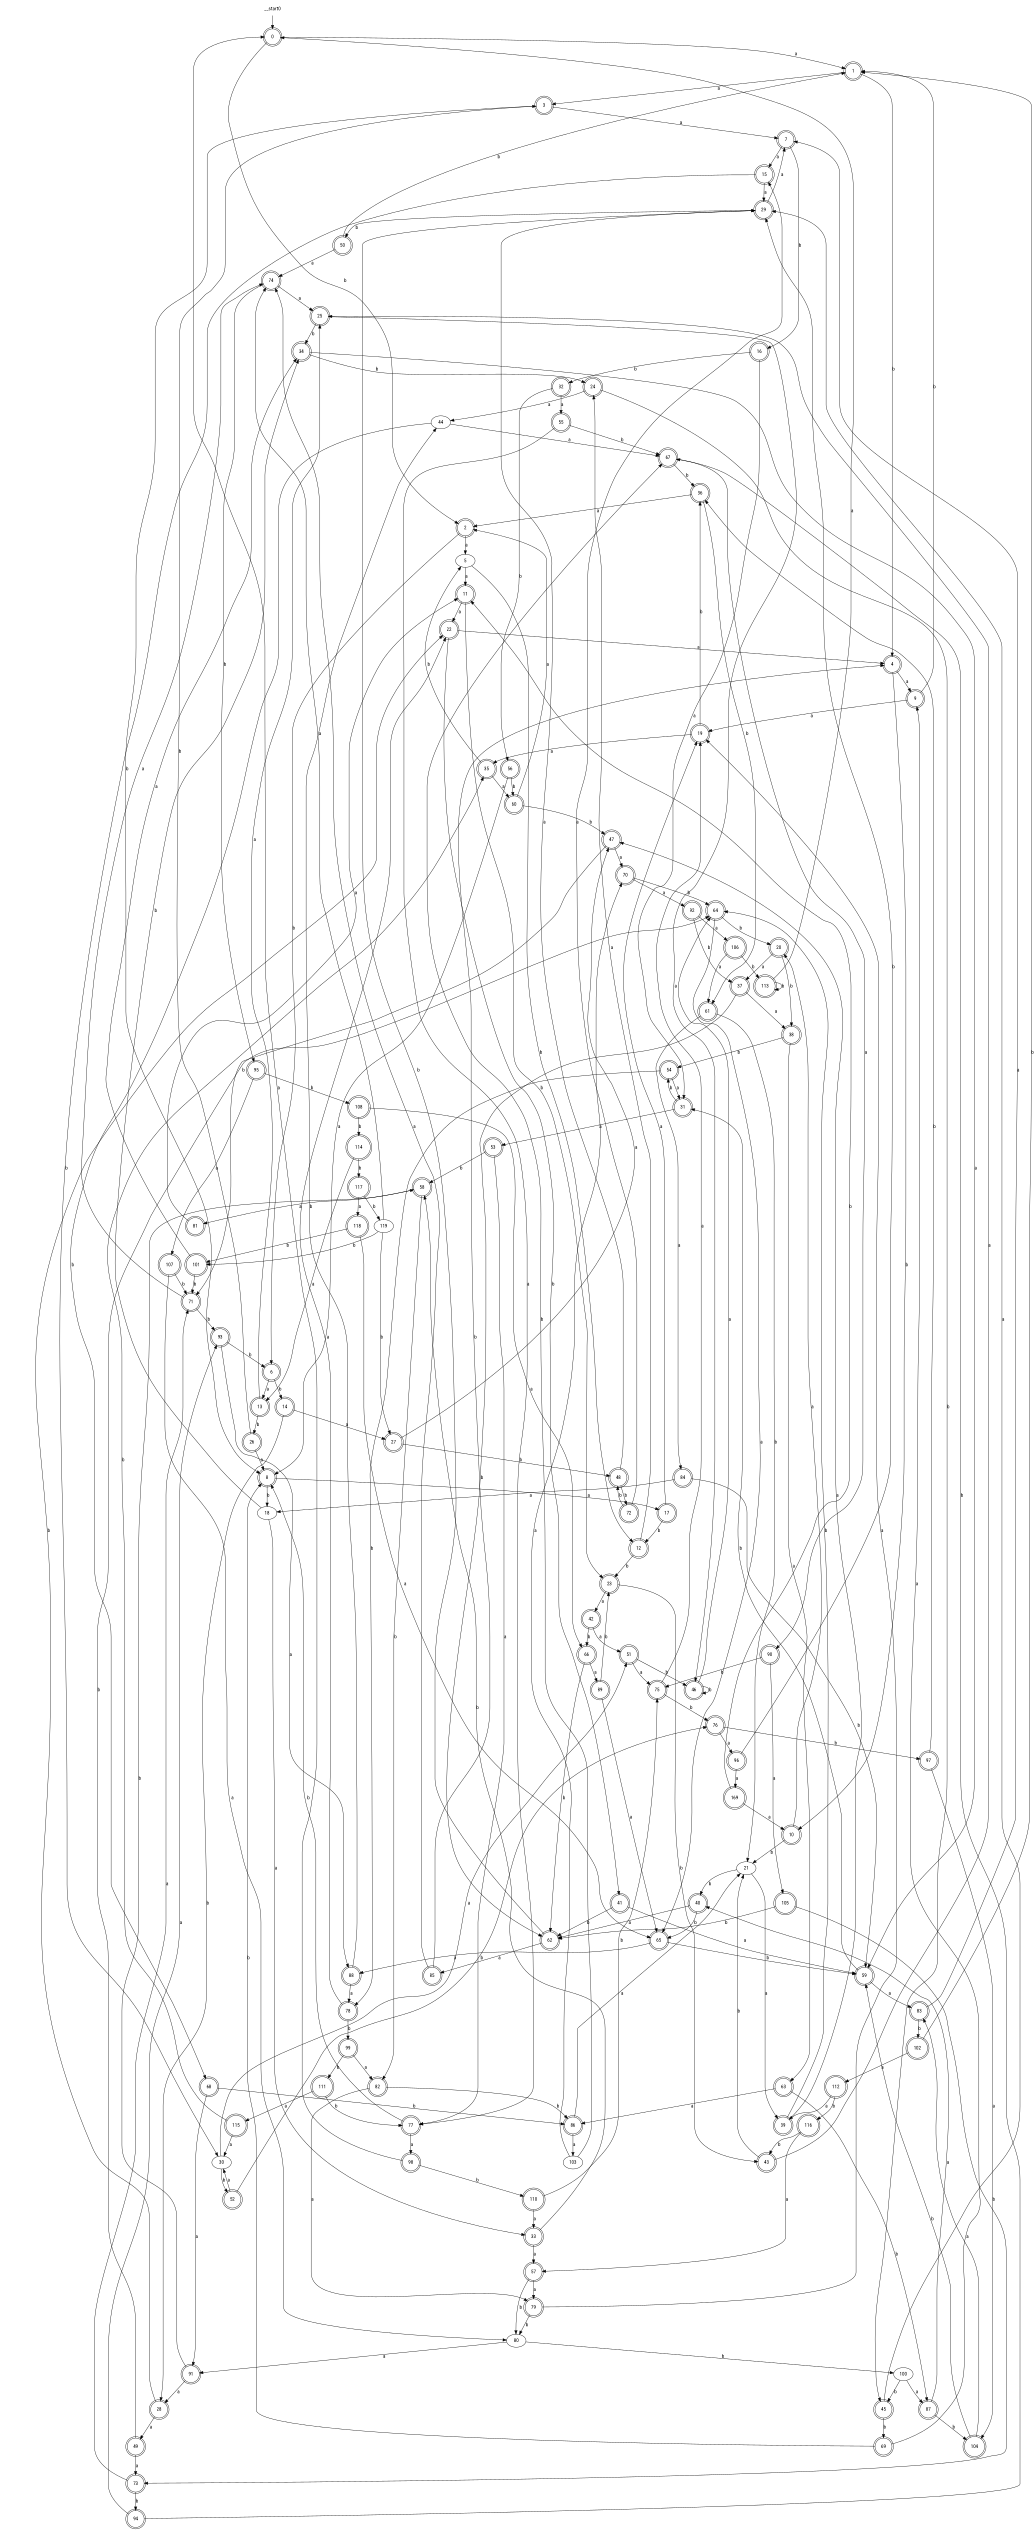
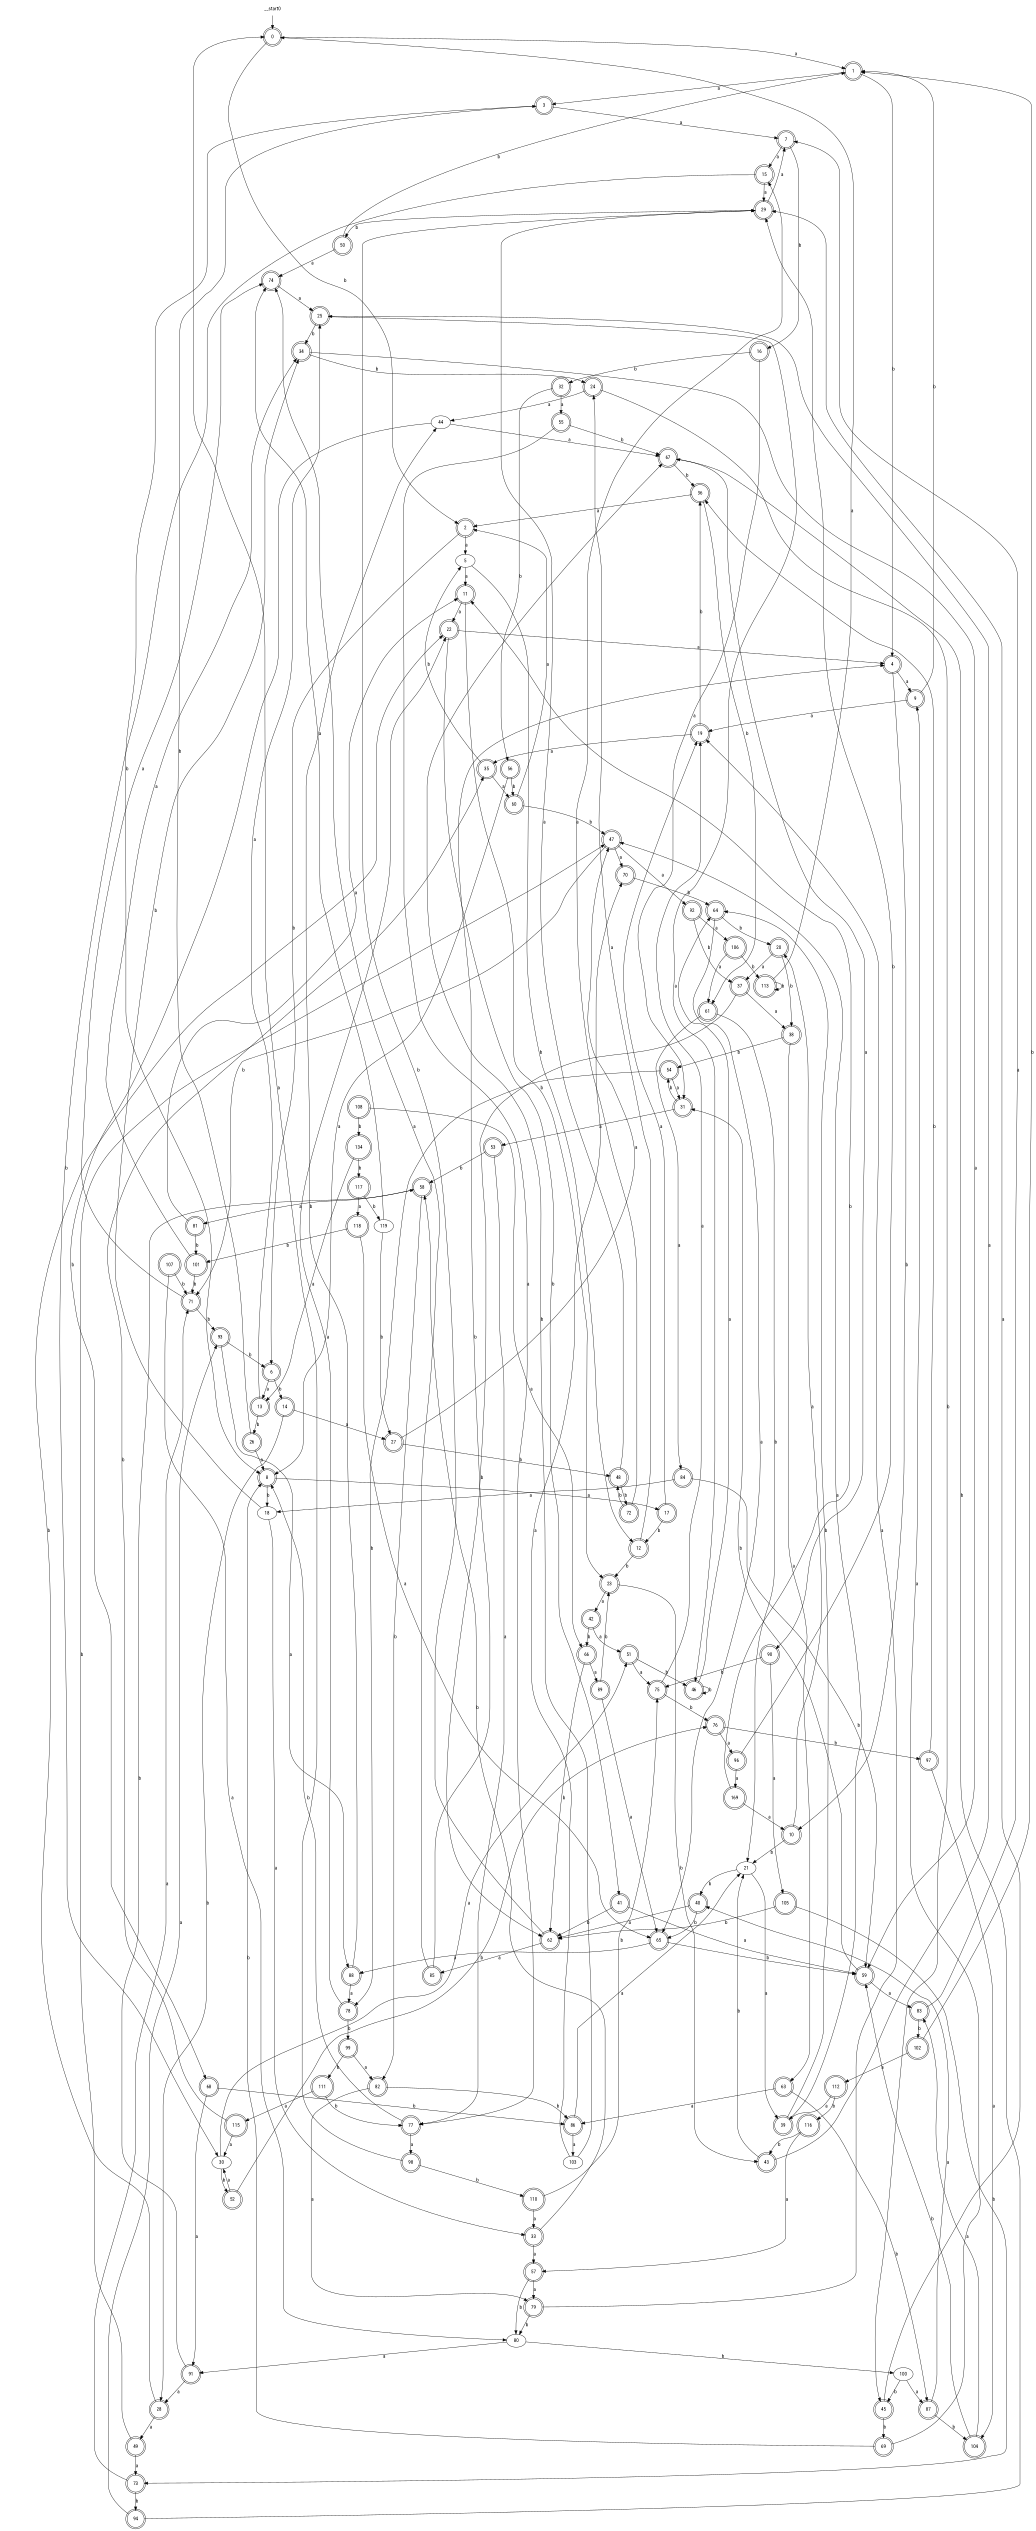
edge "70" -> "92": now "47" -> "92"
node "95": removed
node "114": label "114" -> "134"
edge "119" -> "101": now "81" -> "101"
edge "49" -> "64": now "49" -> "47"
